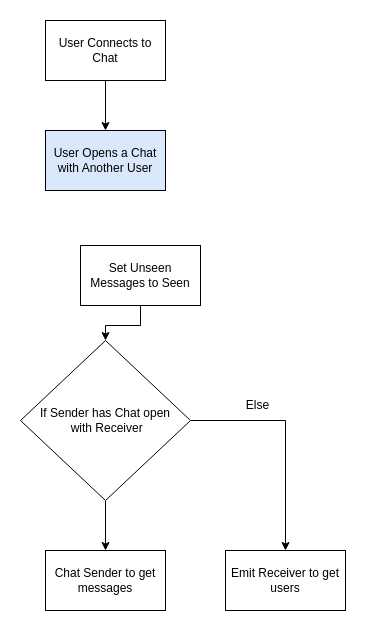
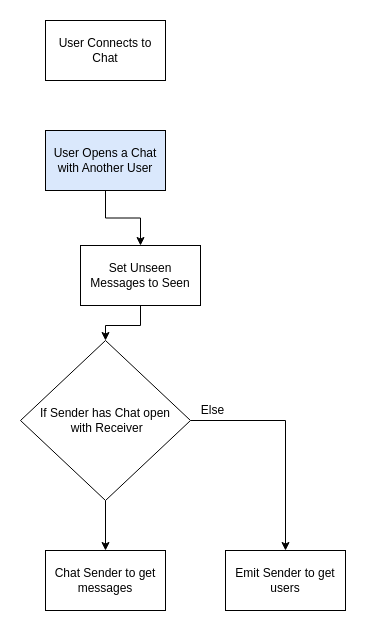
edge "User Connects to Chat" -> "User Opens a Chat with Another User": removed
edge "User Opens a Chat with Another User" -> "Set Unseen Messages to Seen": added
node "Else": moved (258, 406) -> (213, 411)
node "Emit Receiver to get users": label "Emit Receiver to get users" -> "Emit Sender to get users"
